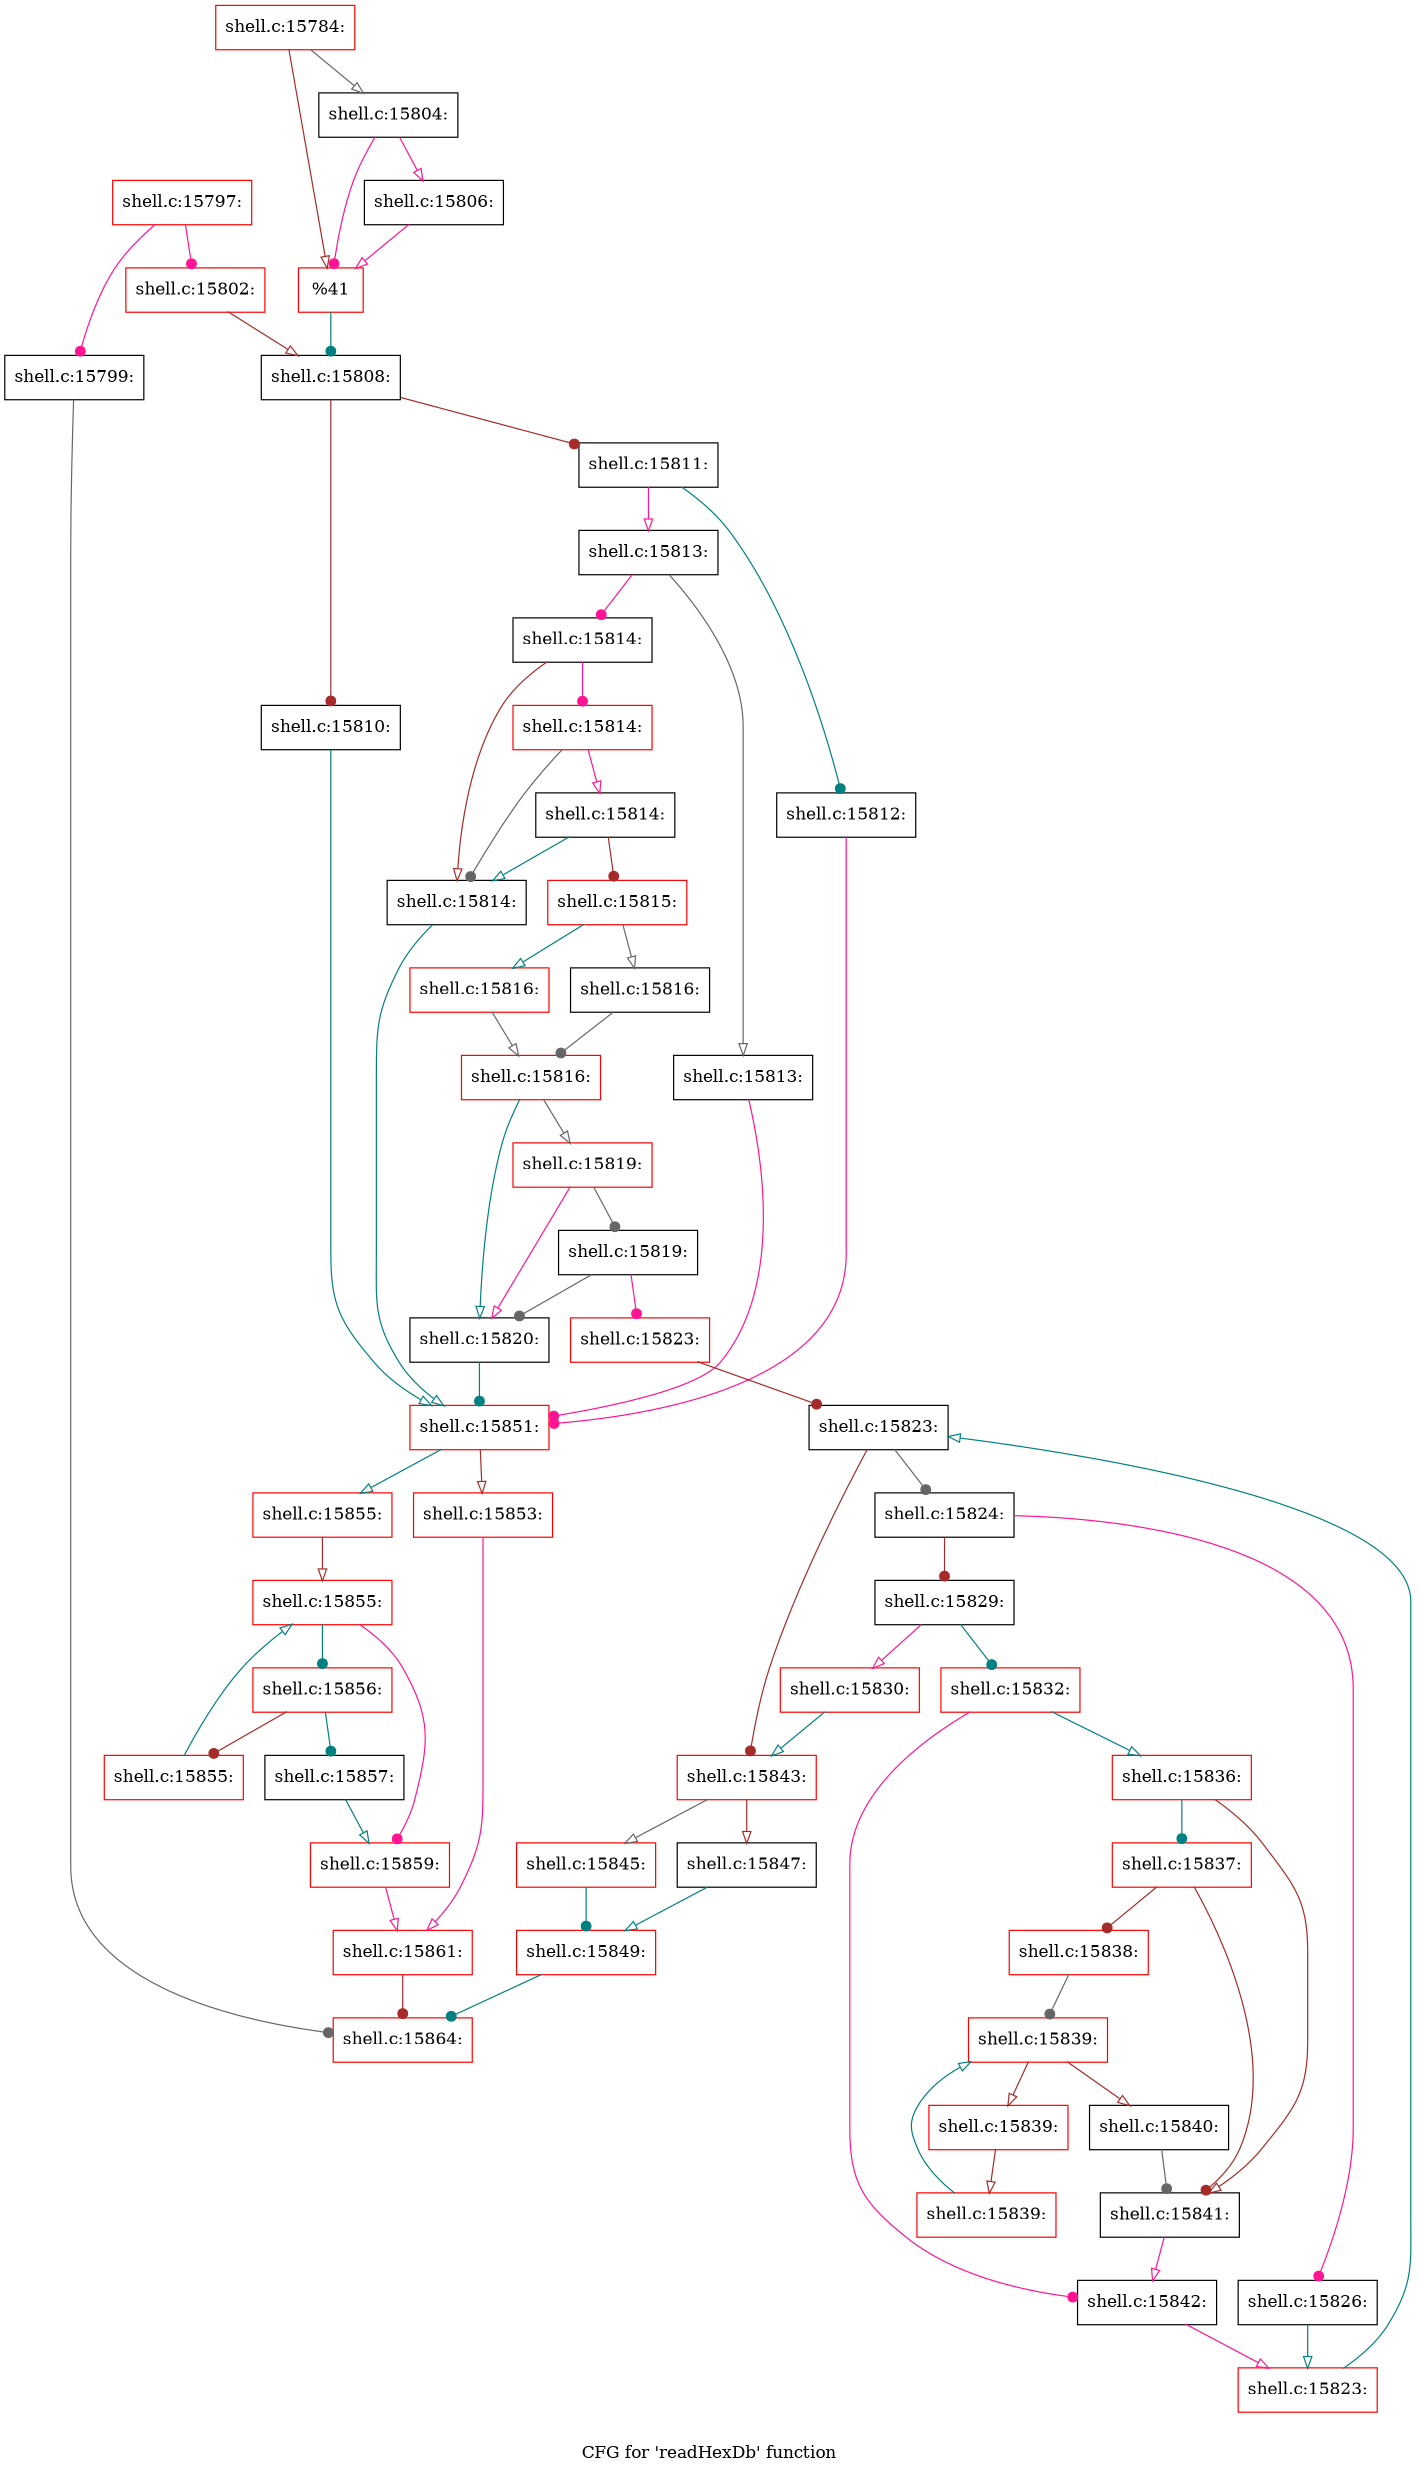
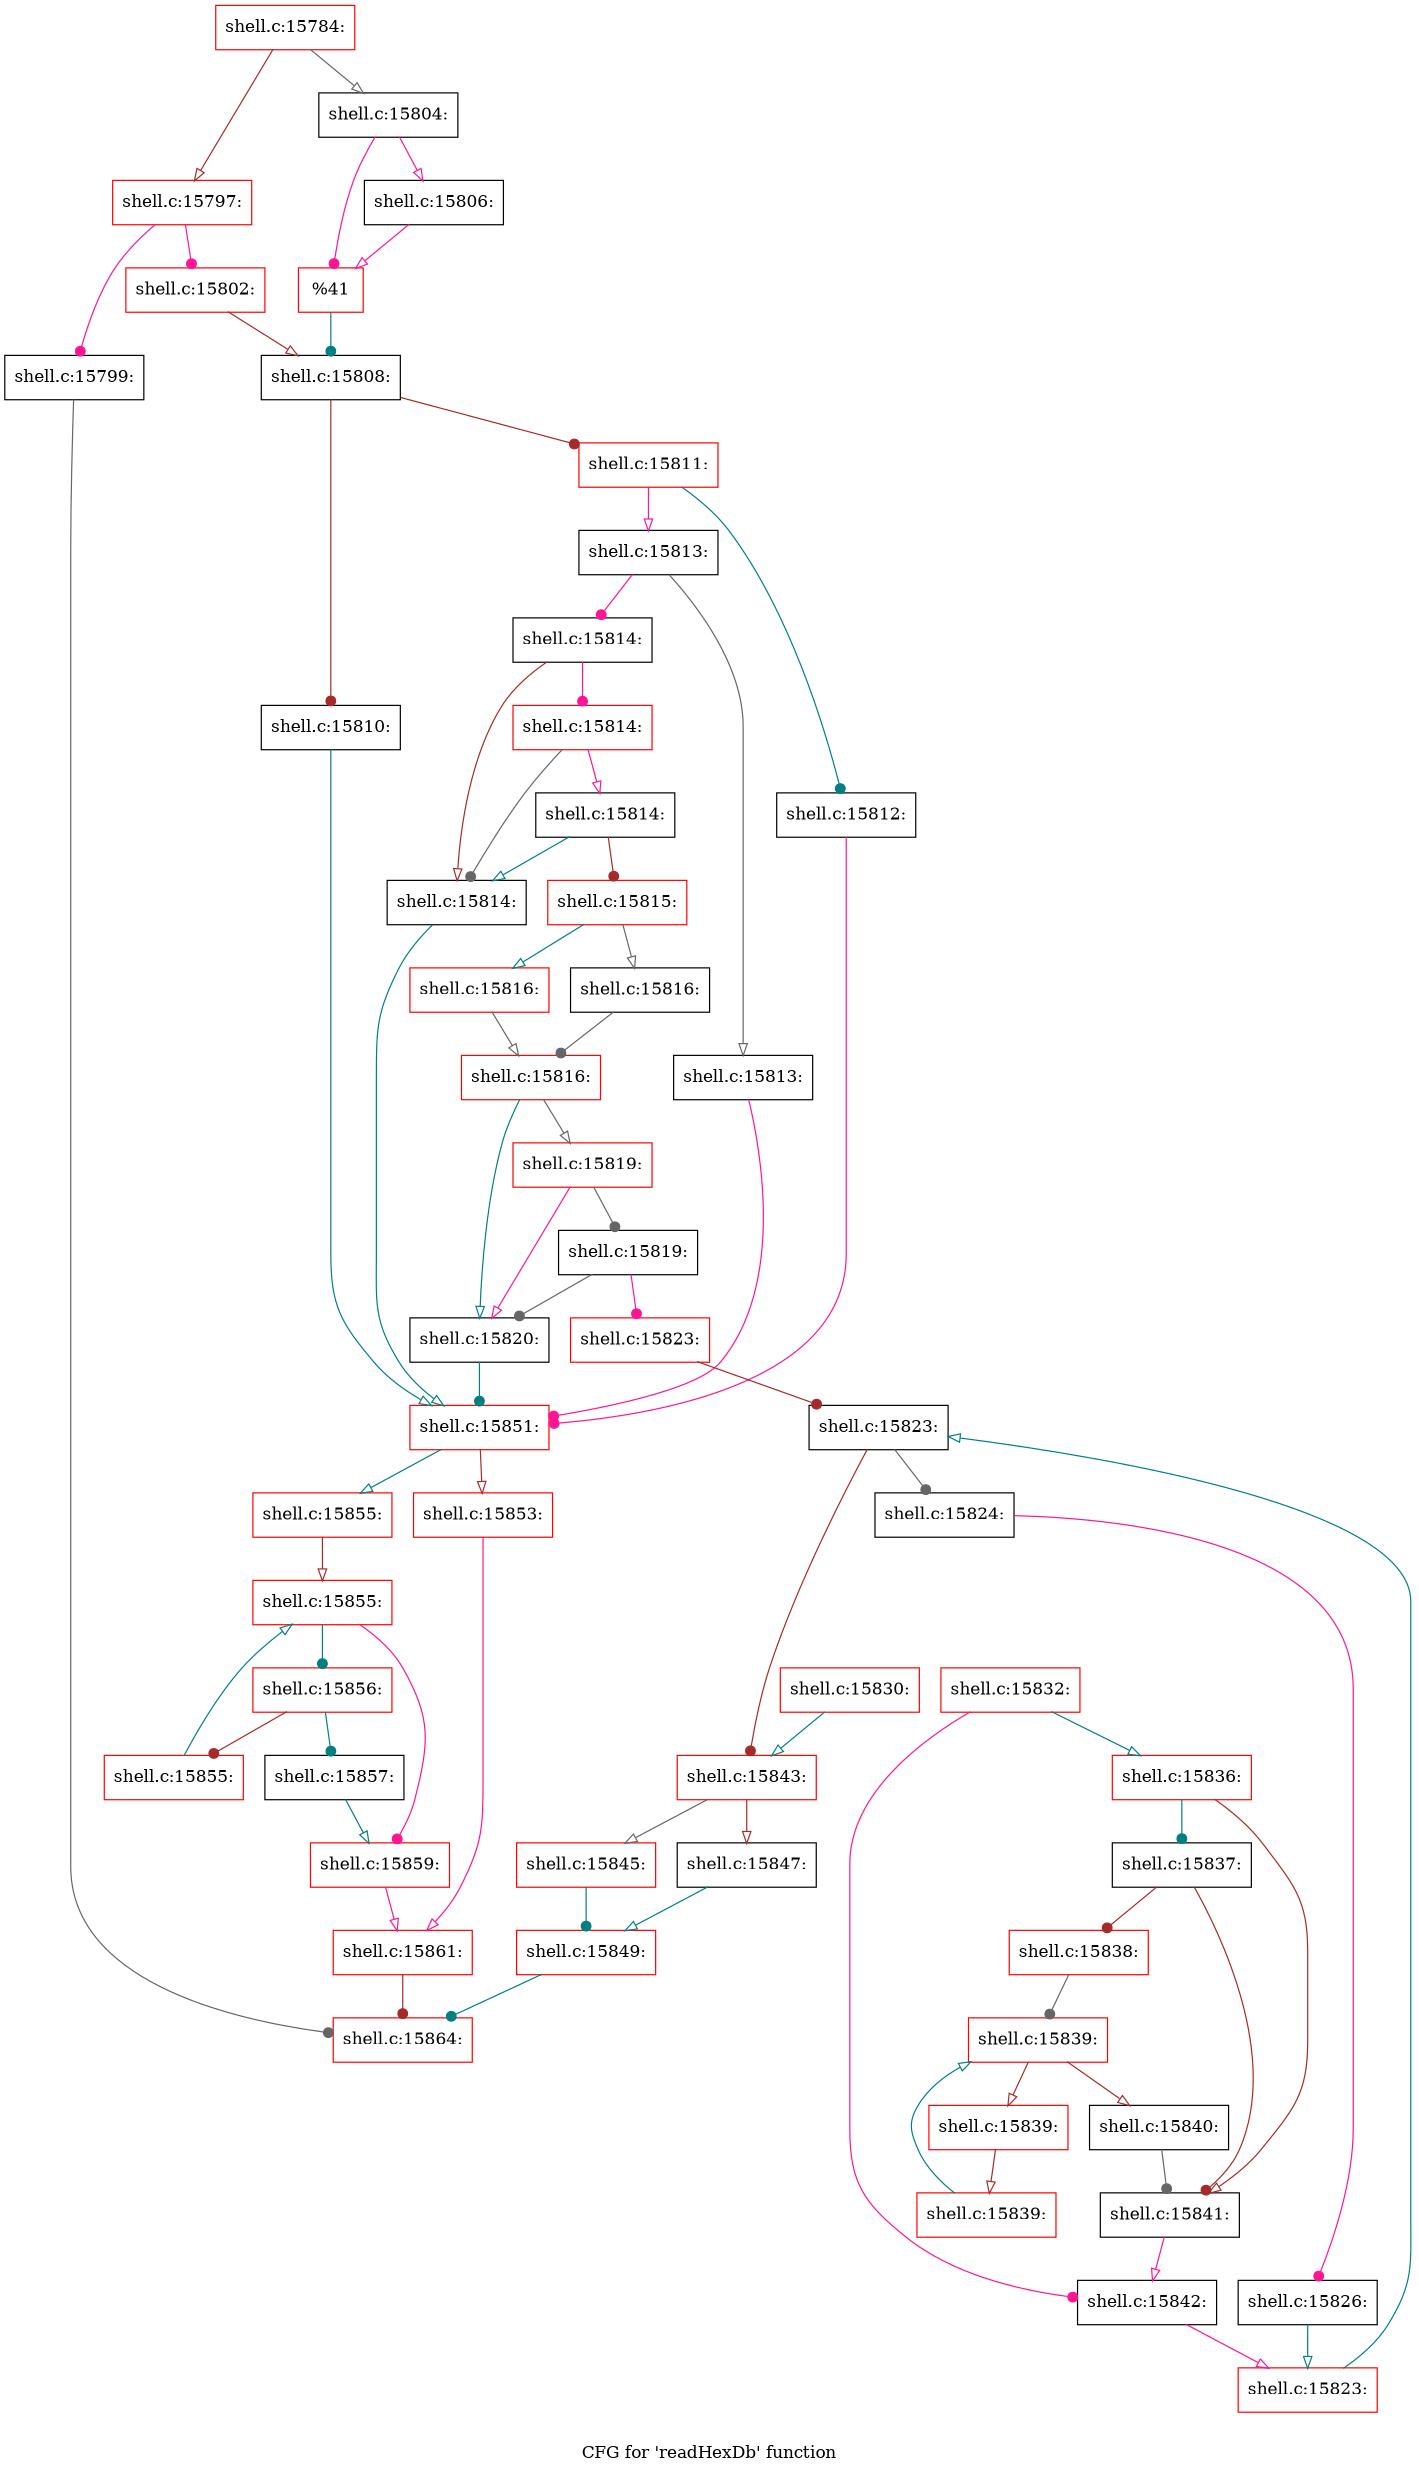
edge "shell.c:15784:" -> "%41": now "shell.c:15784:" -> "shell.c:15797:"
node "shell.c:15811:": color black -> red
node "shell.c:15829:": removed
node "shell.c:15837:": color red -> black
